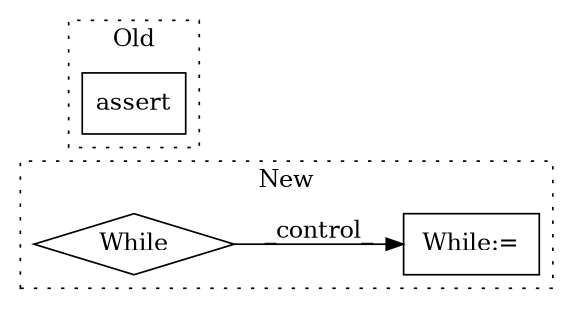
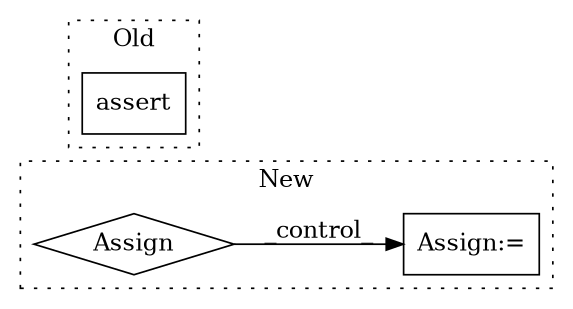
node "While": label "While" -> "Assign"
node "While:=": label "While:=" -> "Assign:="
